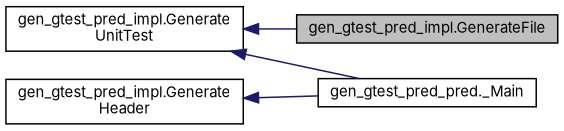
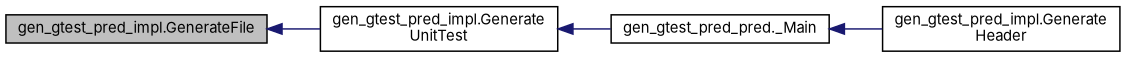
edge "gen_gtest_pred_impl.GenerateFile" -> "gen_gtest_pred_impl.Generate UnitTest": reversed
edge "gen_gtest_pred_pred._Main" -> "gen_gtest_pred_impl.Generate Header": reversed
